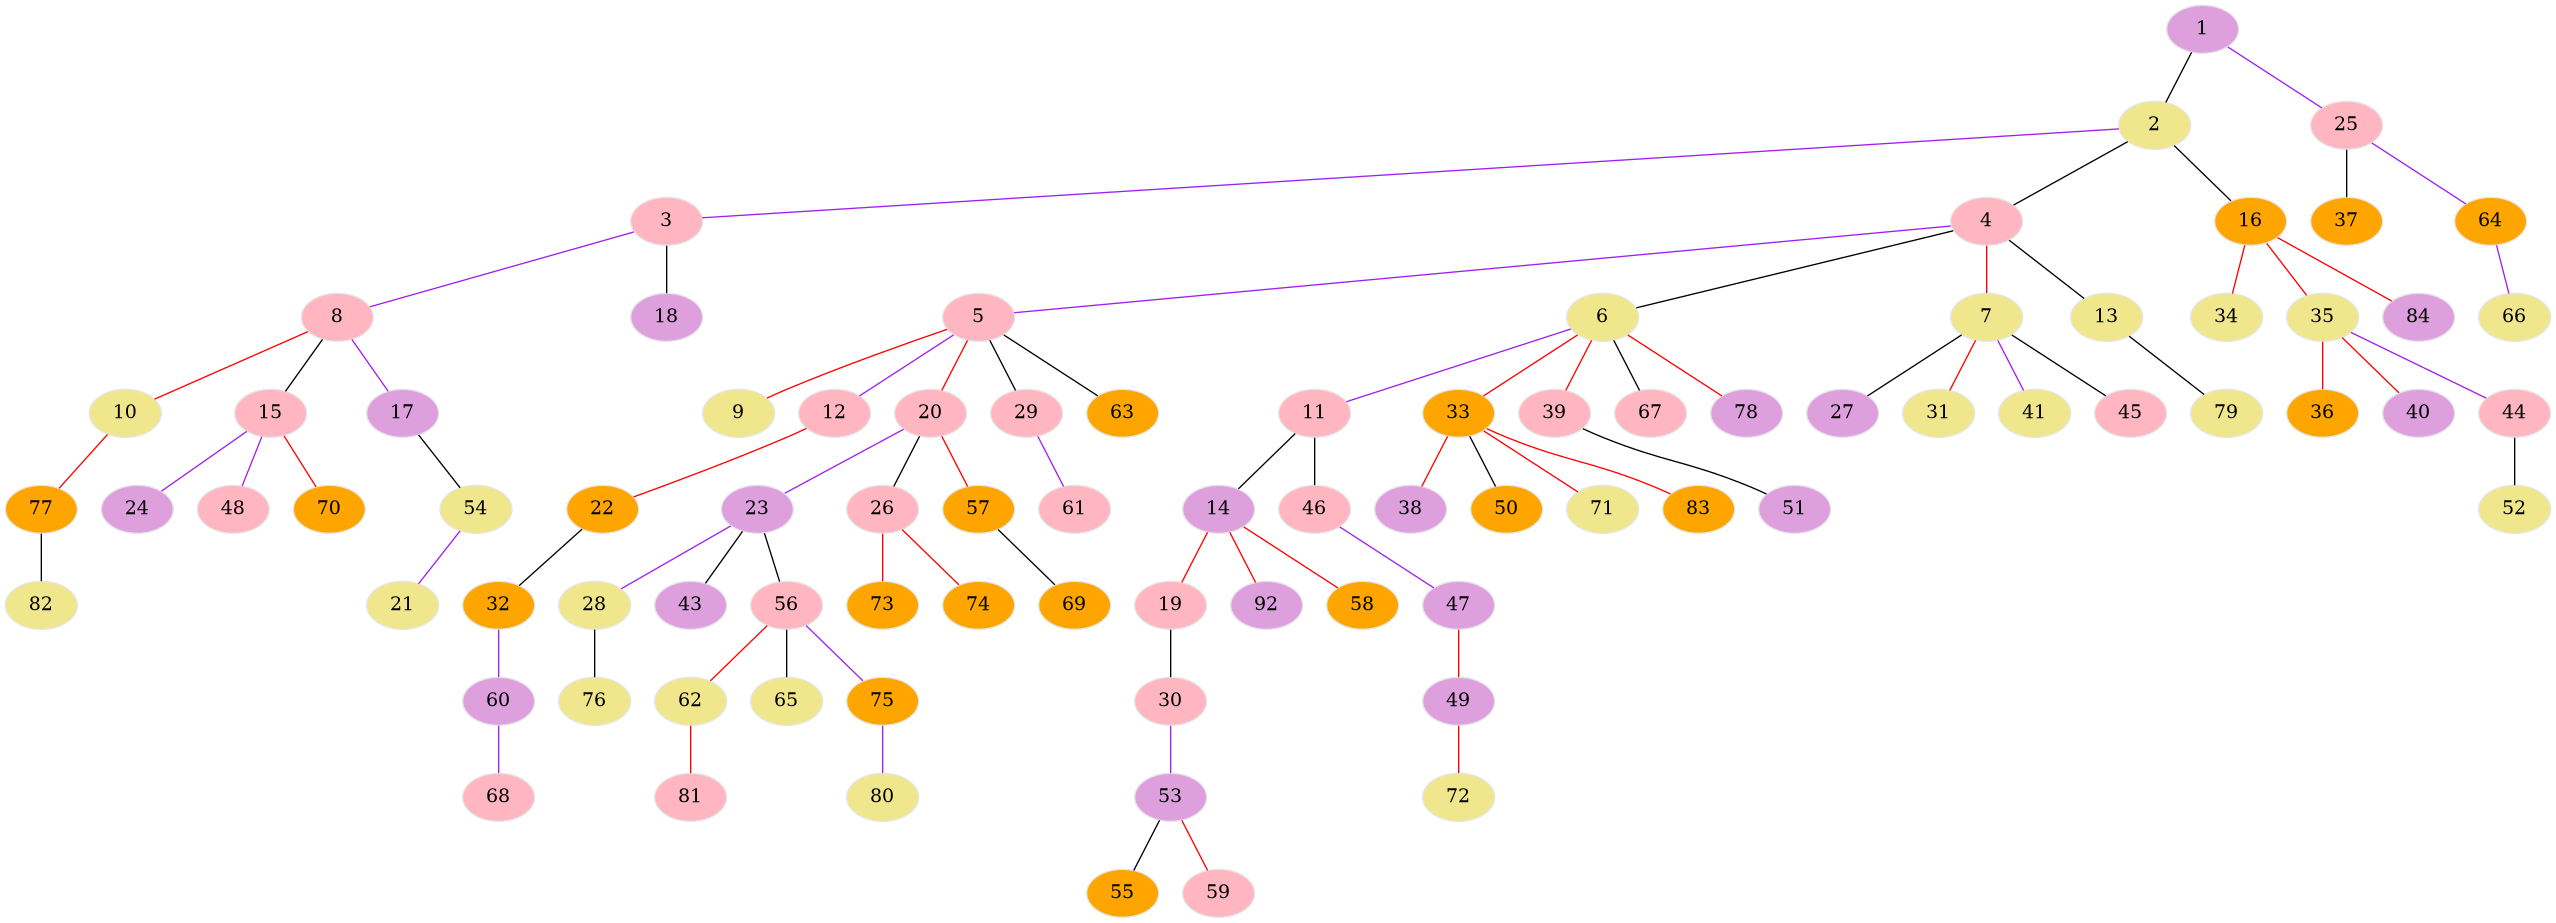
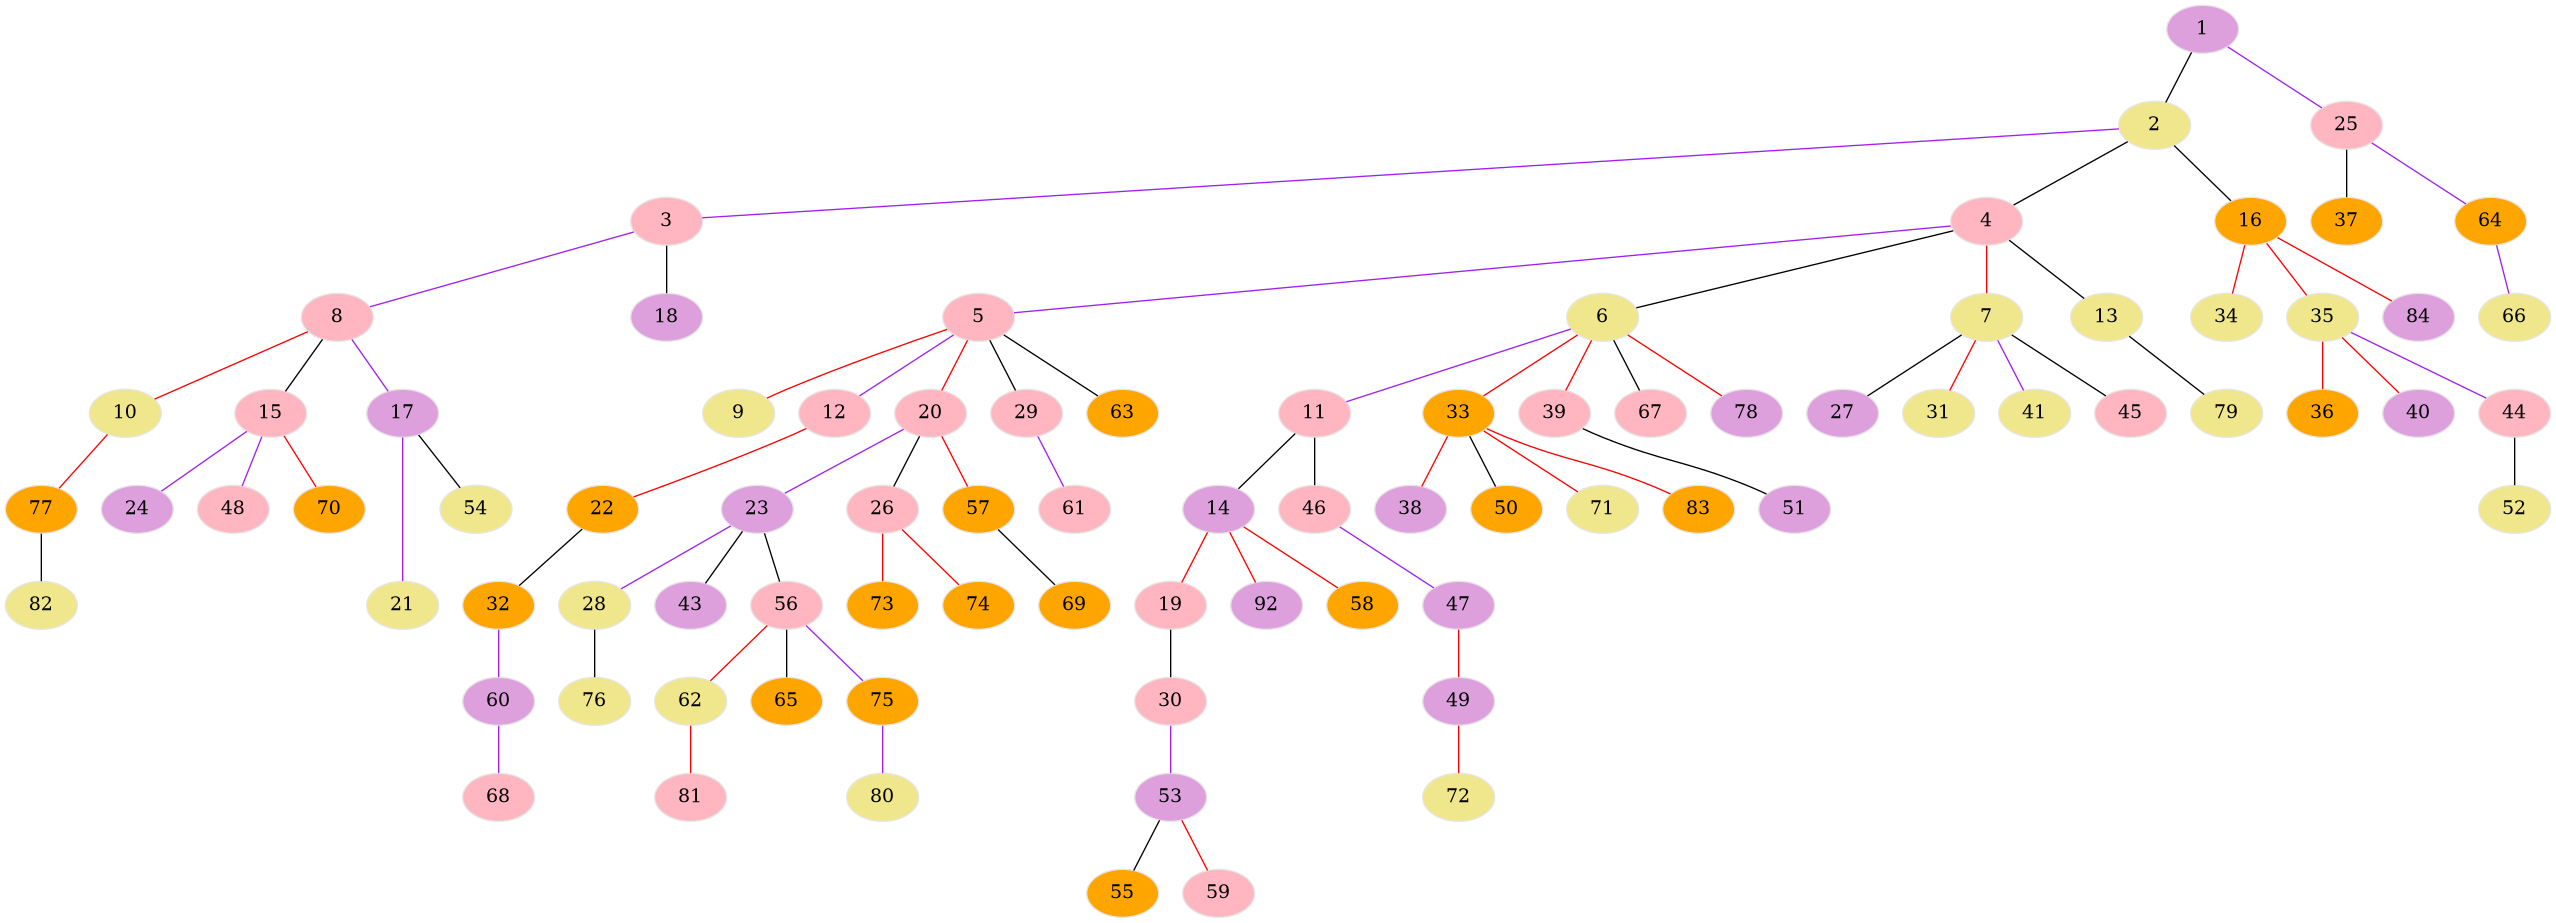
edge "54" -- "21": now "17" -- "21"
node "65": fillcolor khaki -> orange
